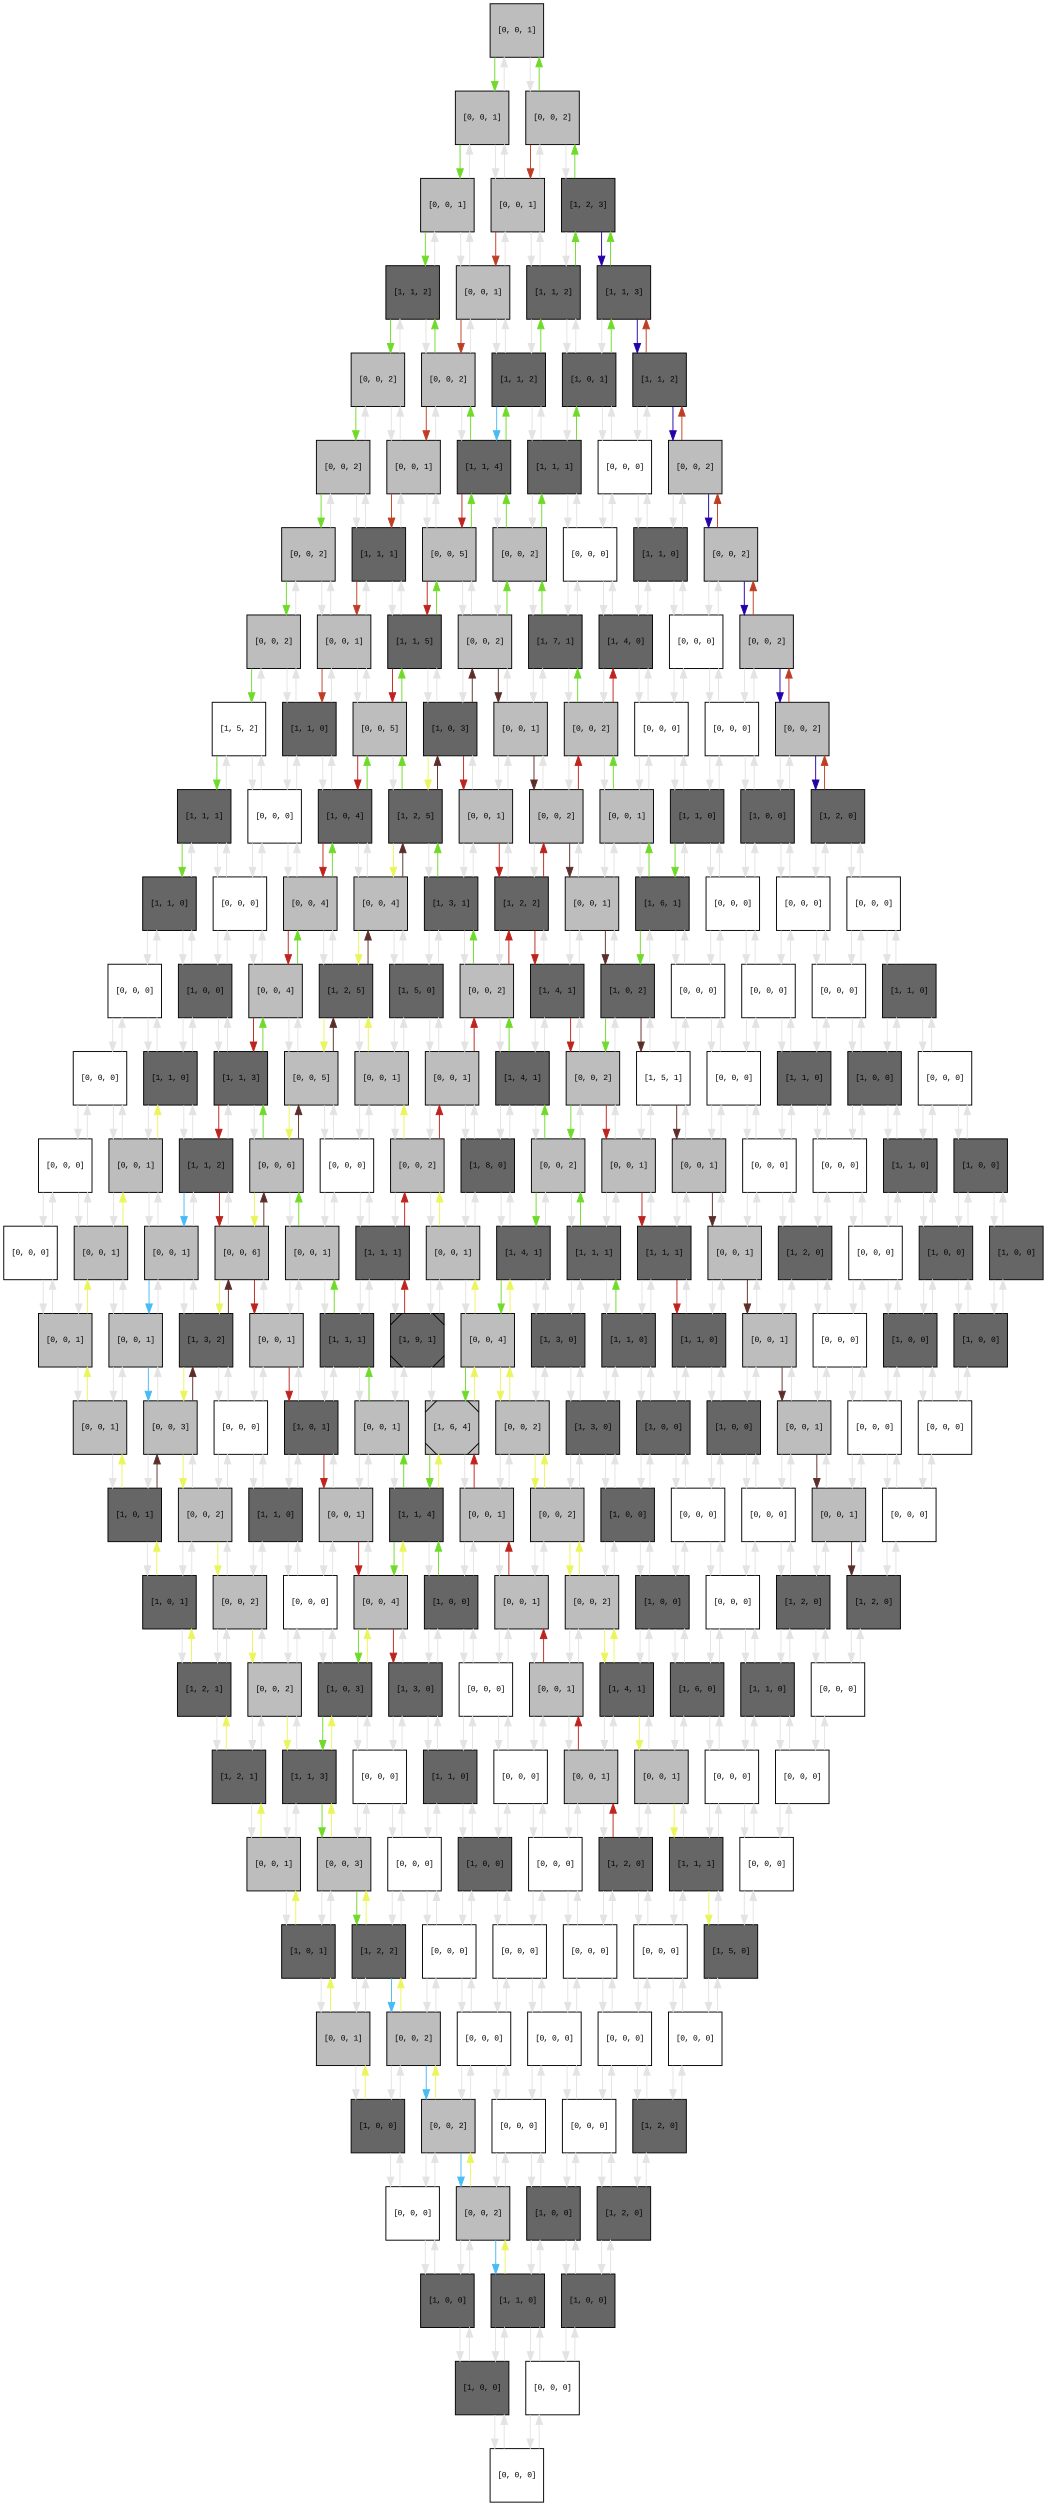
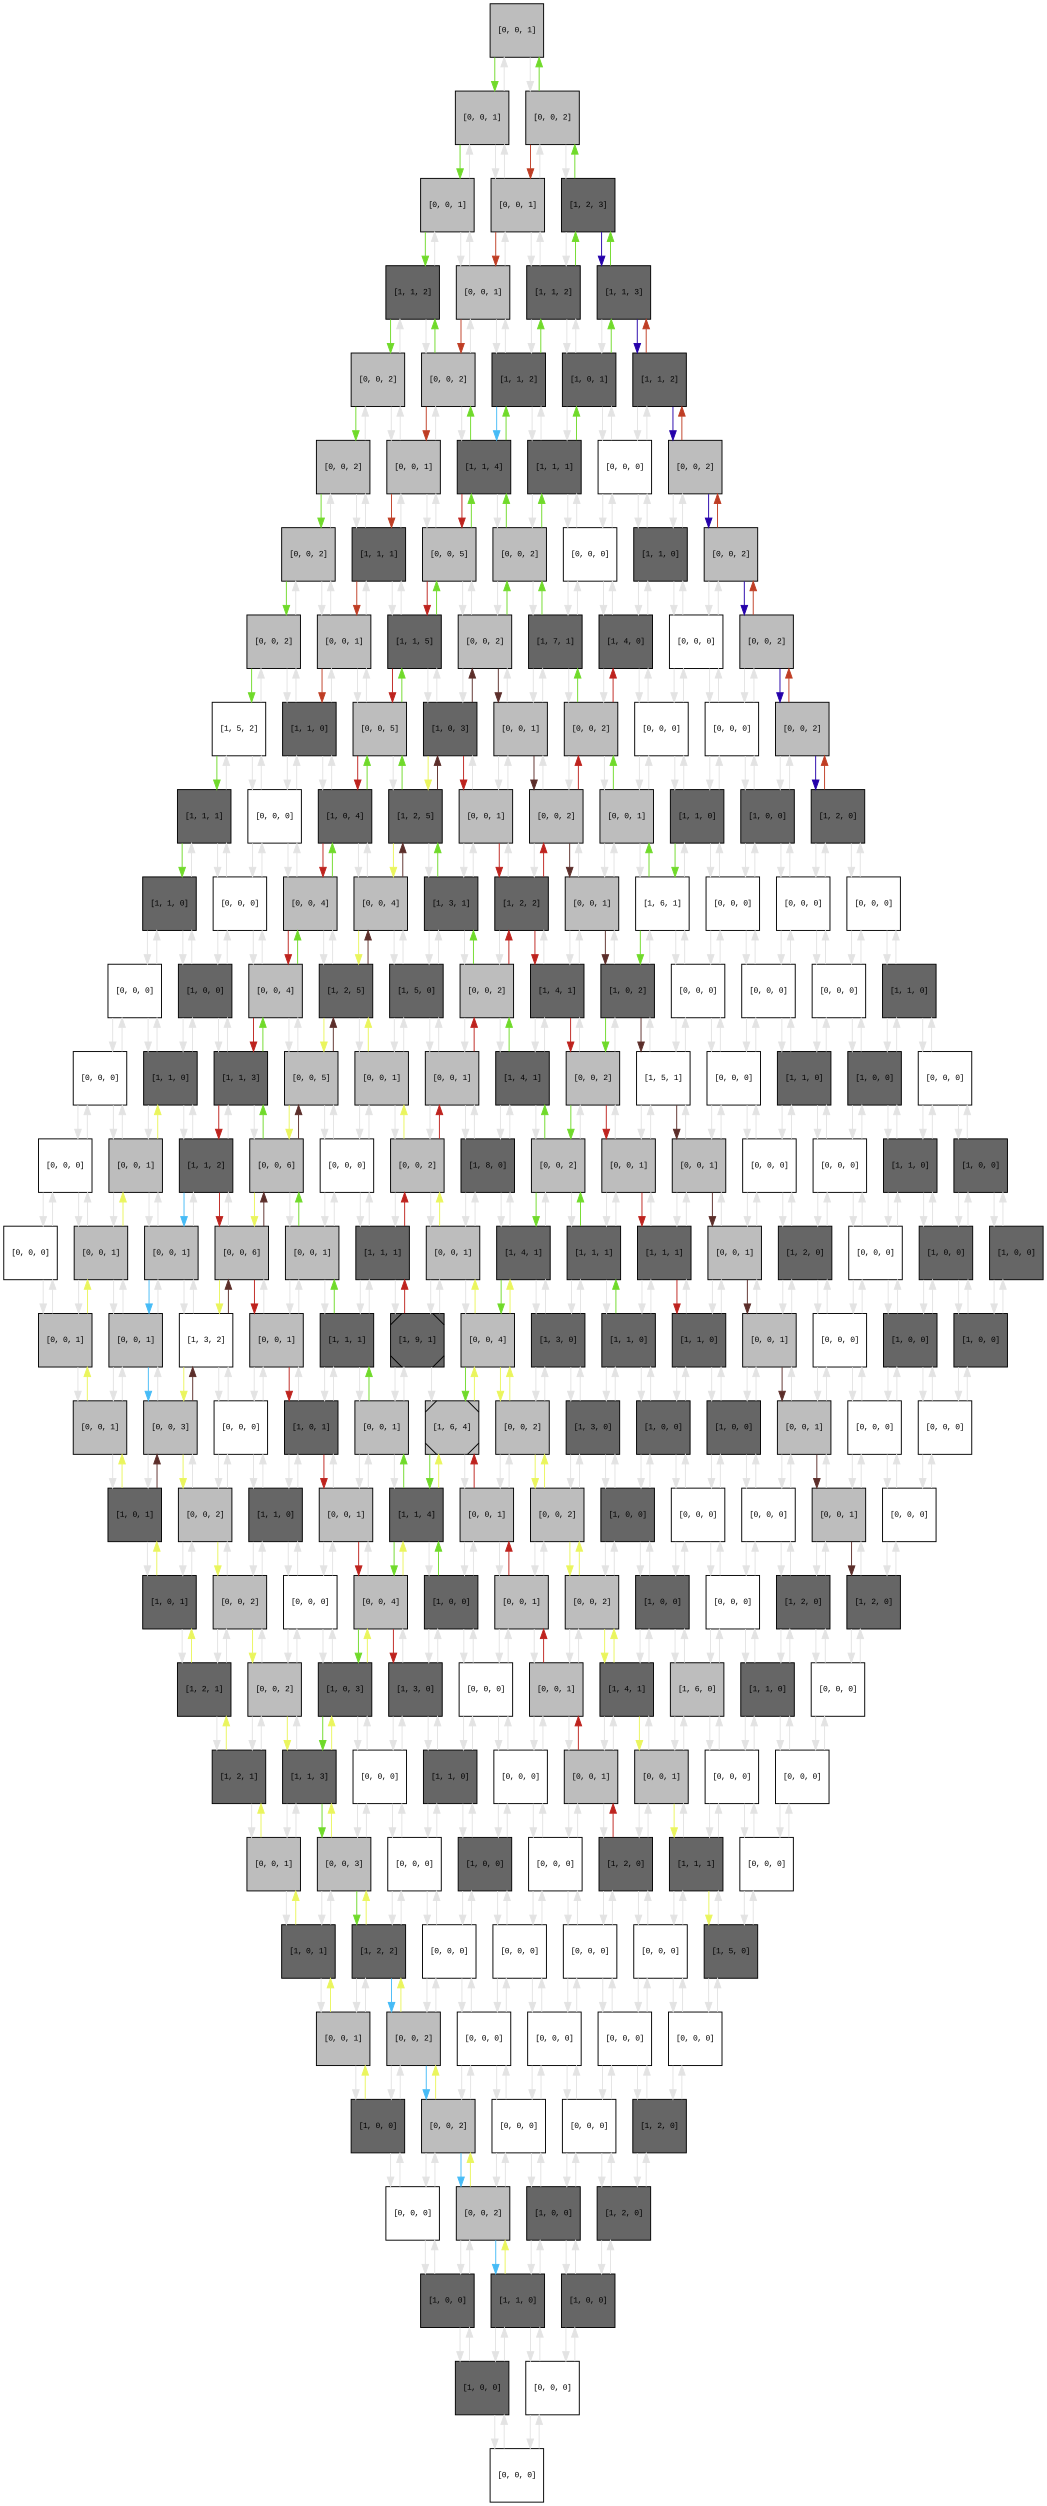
node "[1, 6, 1]": fillcolor #666666 -> #ffffff
node "[1, 3, 2]": fillcolor #666666 -> #ffffff
node "[1, 6, 0]": fillcolor #666666 -> #bdbdbd
